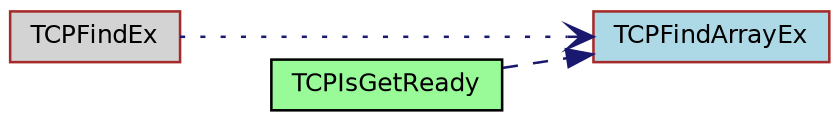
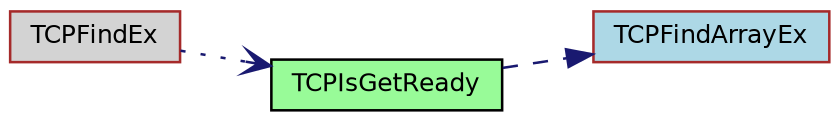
edge "TCPFindEx" -> "TCPFindArrayEx": now "TCPFindEx" -> "TCPIsGetReady"
